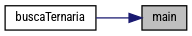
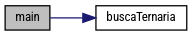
edge "buscaTernaria" -> "main": reversed
